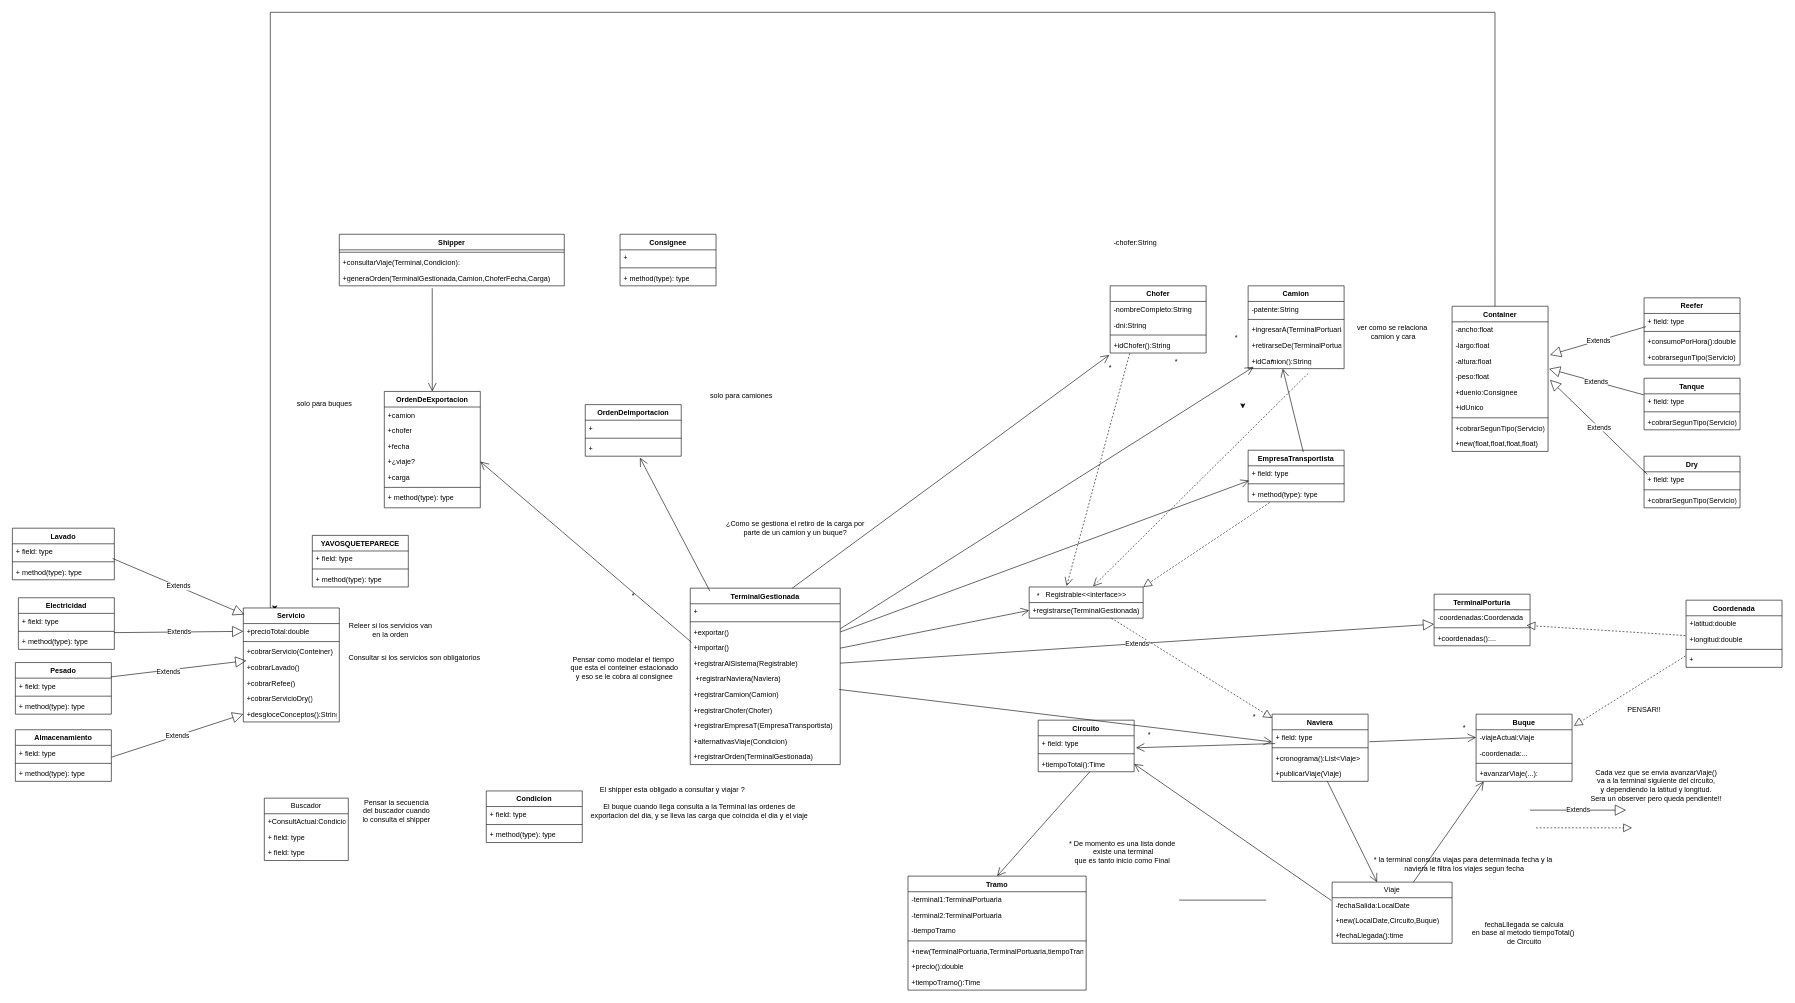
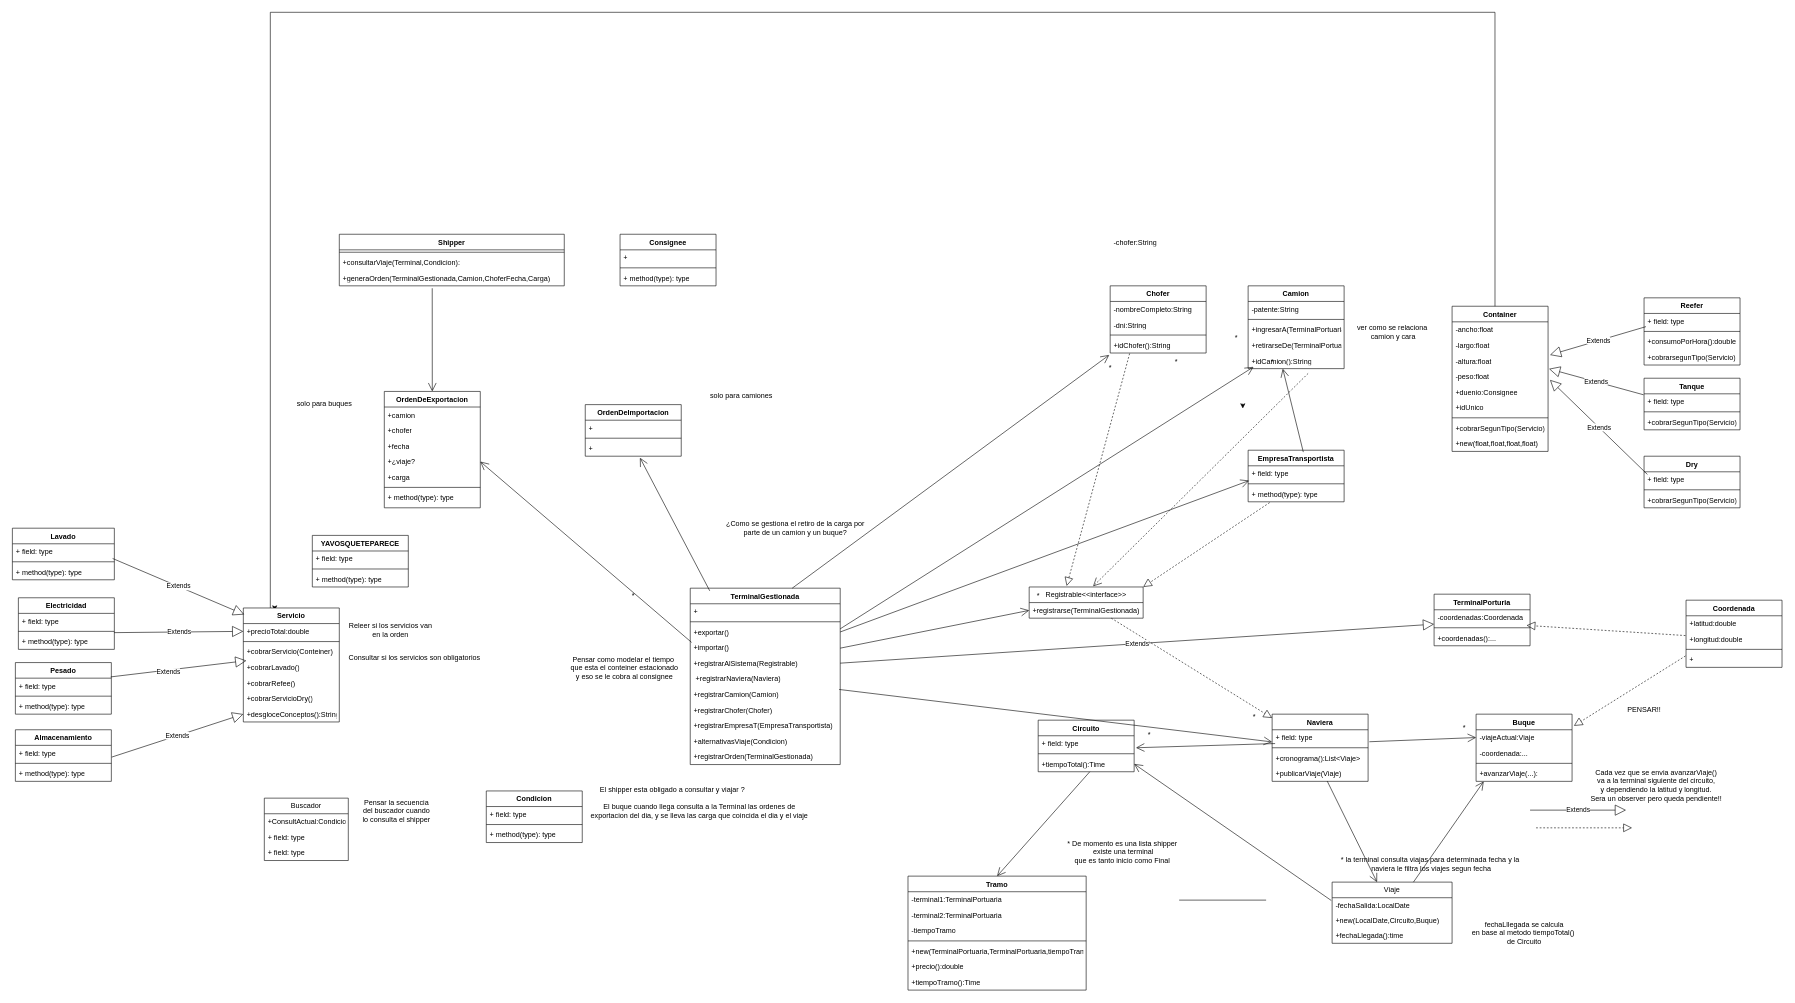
edge "+idChofer():String" -> "Registrable<<interface>>": arrowhead open -> block
node "* De momento es una lista donde existe una terminal que es tanto inicio como Final": label "* De momento es una lista donde existe una terminal que es tanto inicio como Final" -> "* De momento es una lista shipper existe una terminal que es tanto inicio como Final"
node "* la terminal consulta viajas para determinada fecha y la naviera le filtra los viajes segun fecha": moved (1464, 864) -> (1431, 864)
